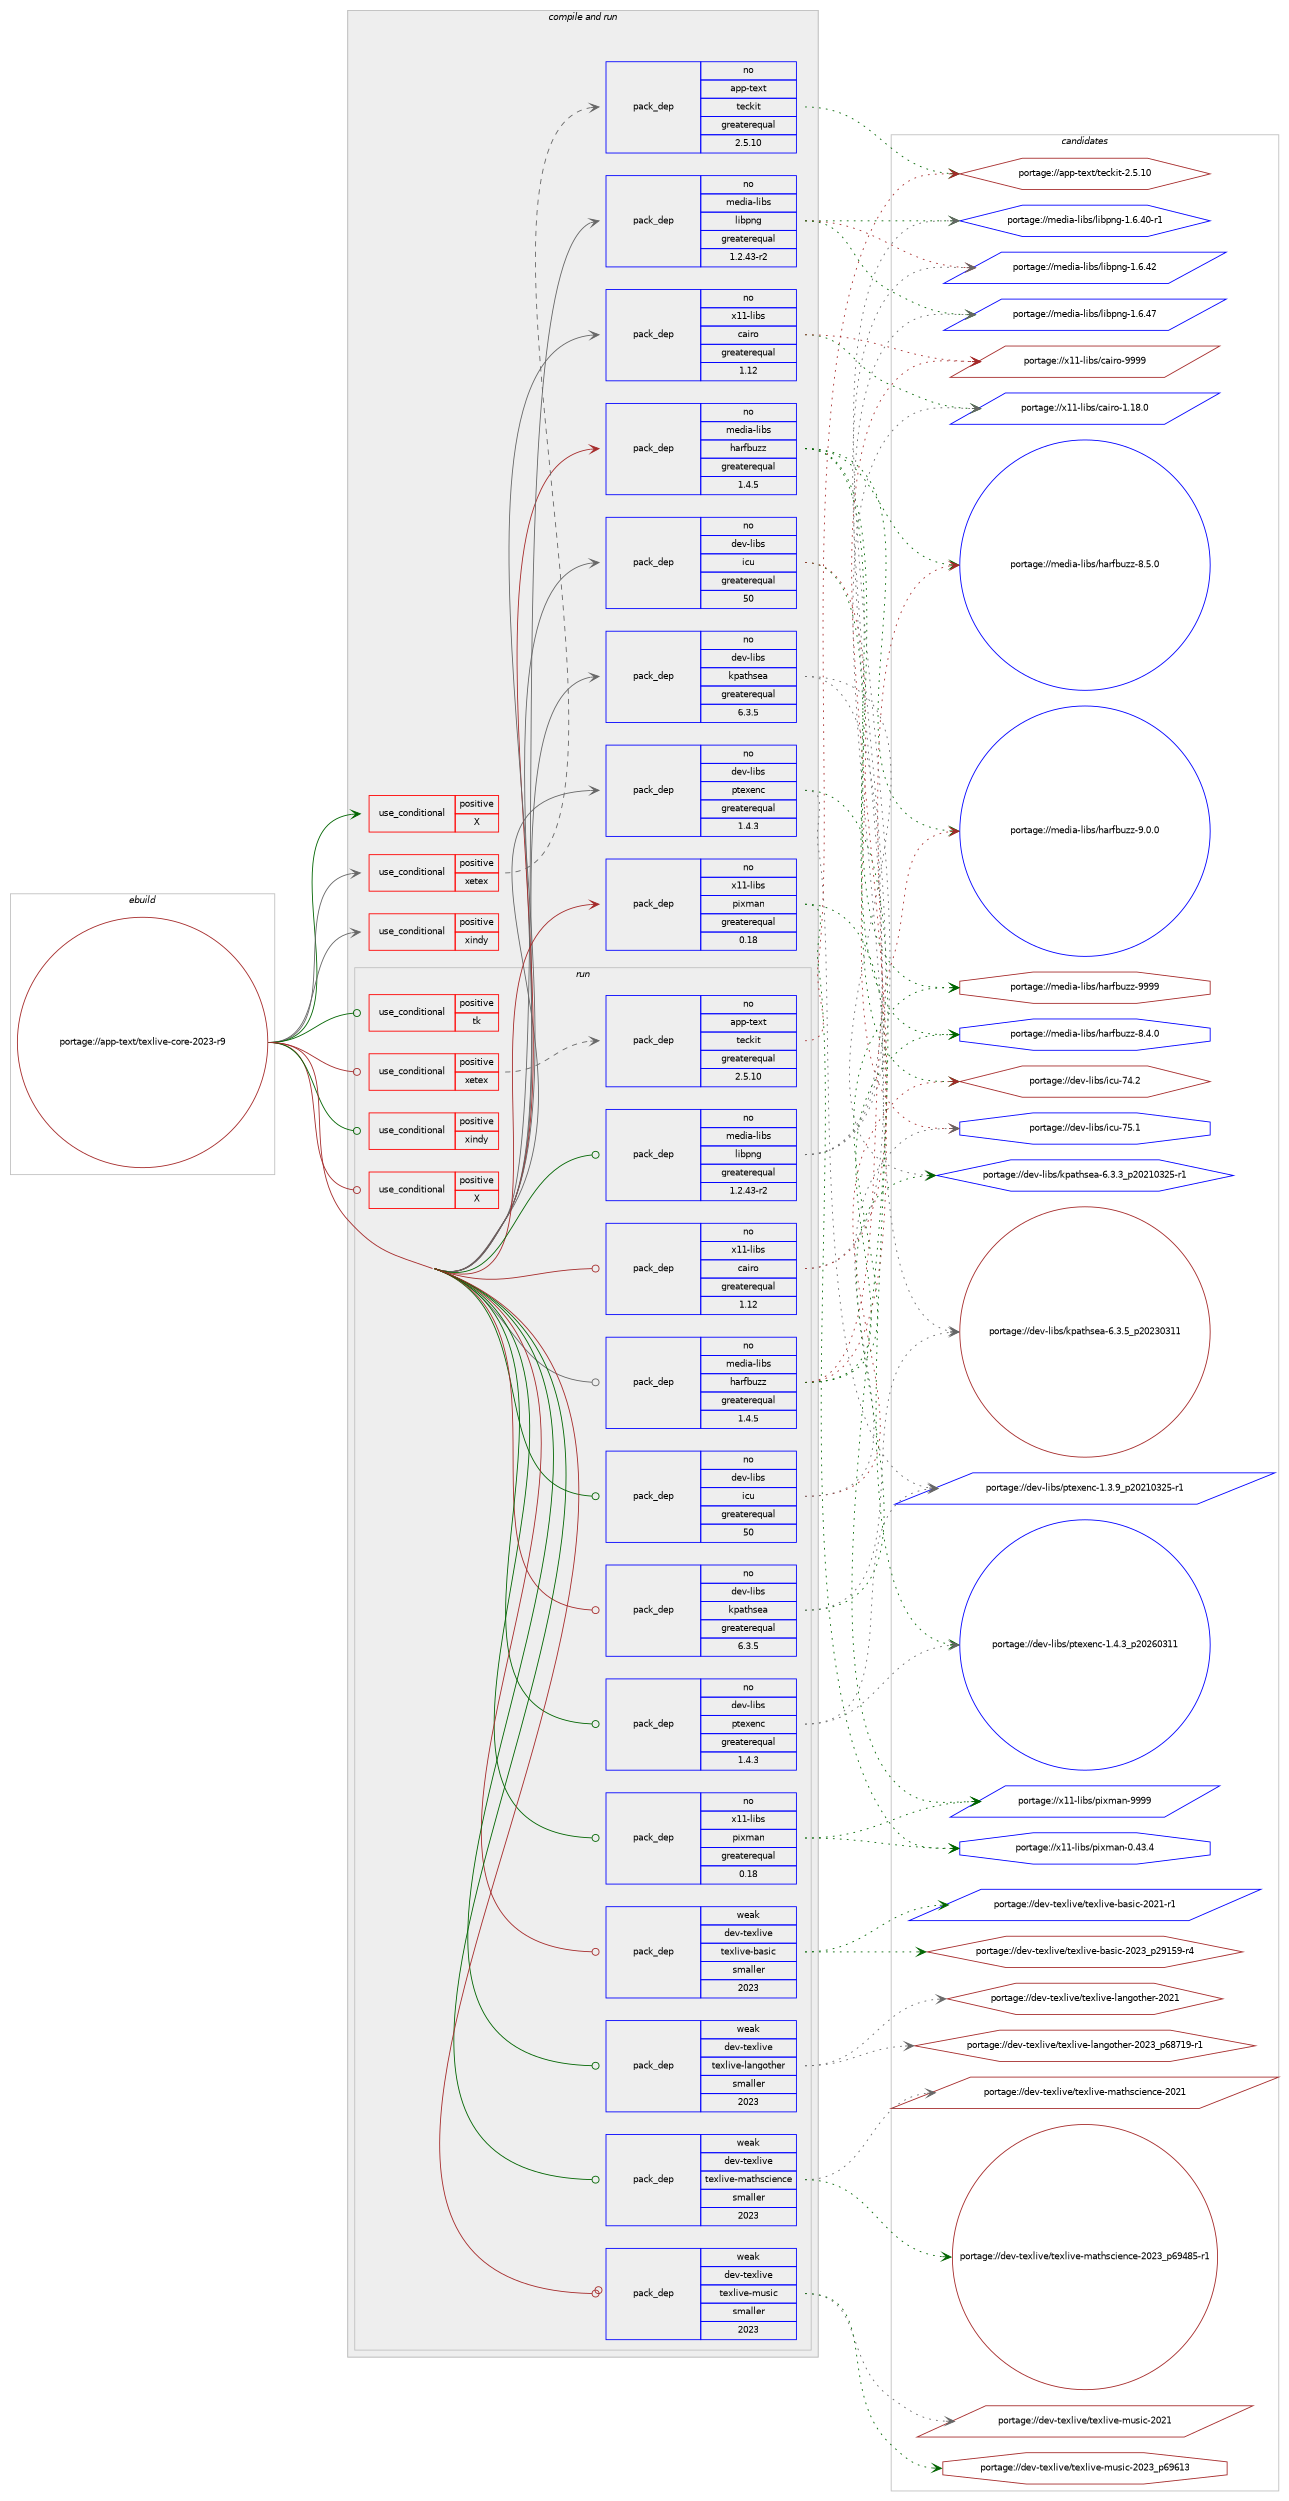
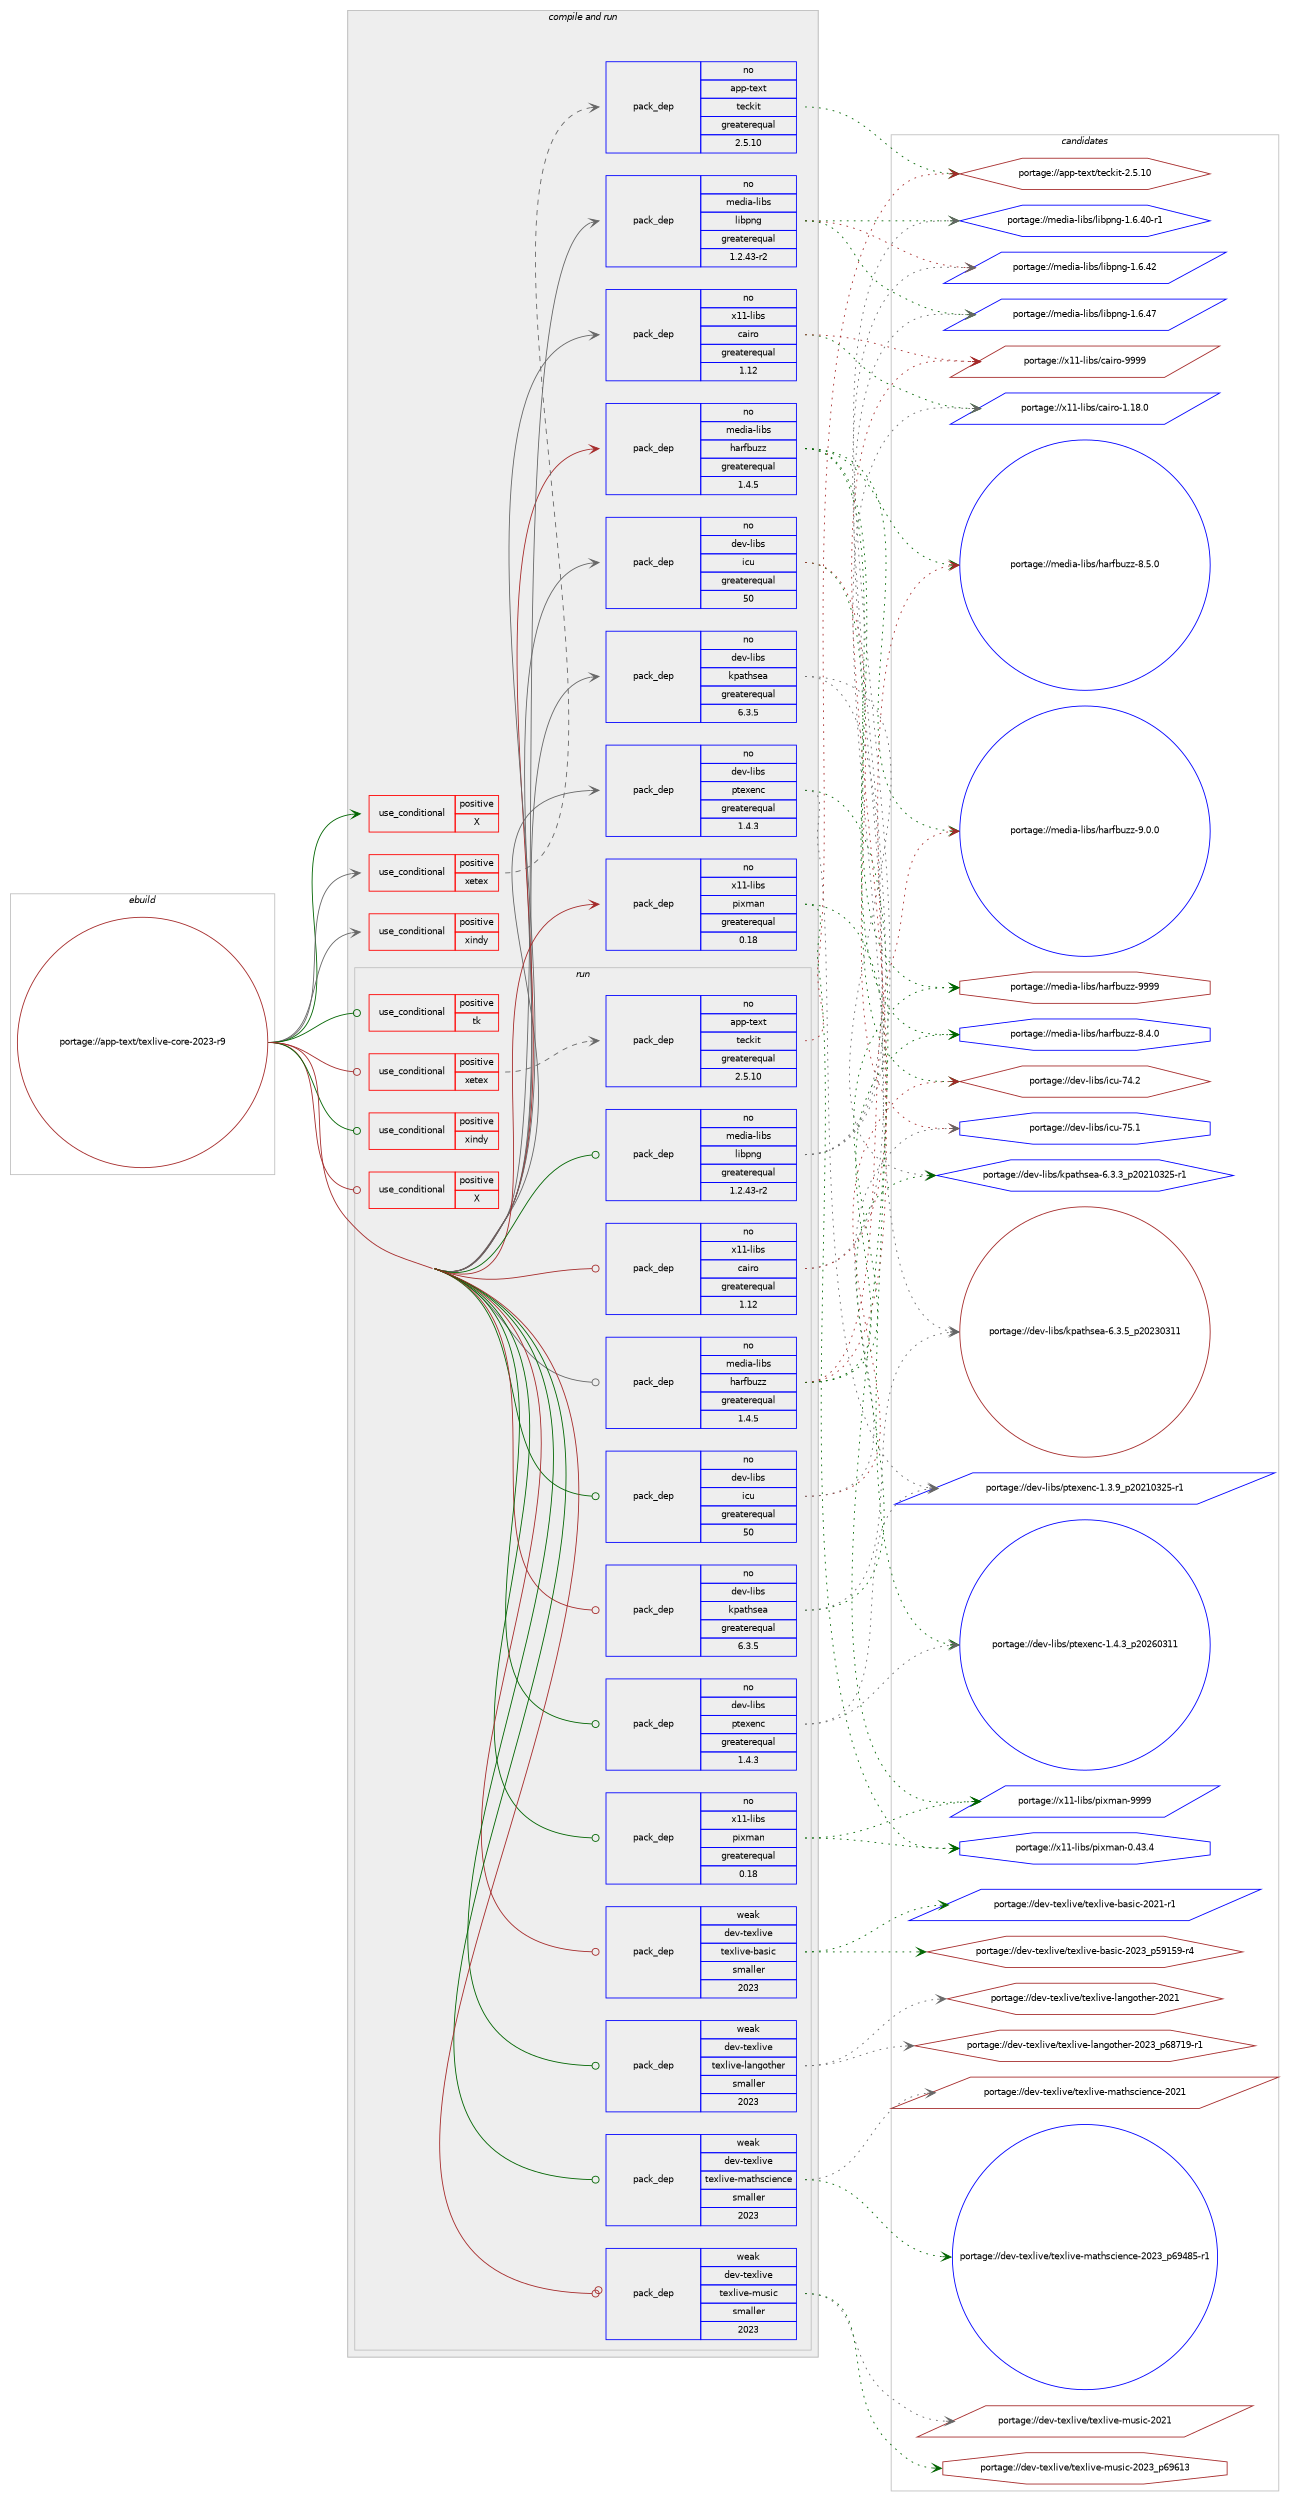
node "portage://dev-texlive/texlive-basic-2023_p29159-r4": label "portage://dev-texlive/texlive-basic-2023_p29159-r4" -> "portage://dev-texlive/texlive-basic-2023_p59159-r4"
node "portage://dev-texlive/texlive-mathscience-2023_p69485-r1": color brown -> blue
